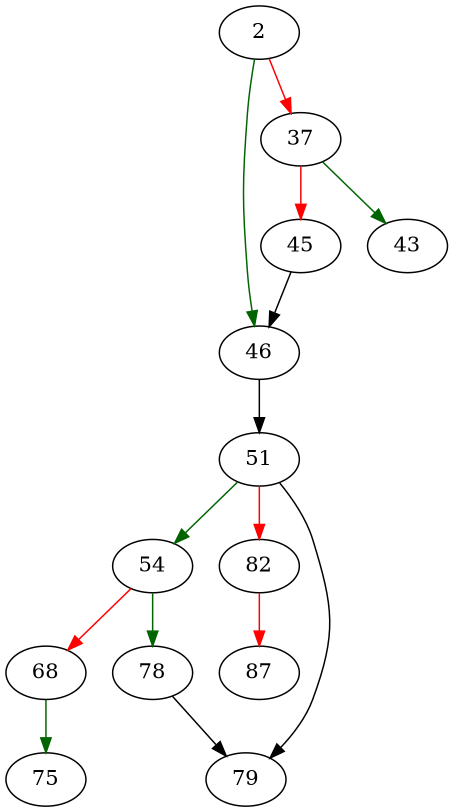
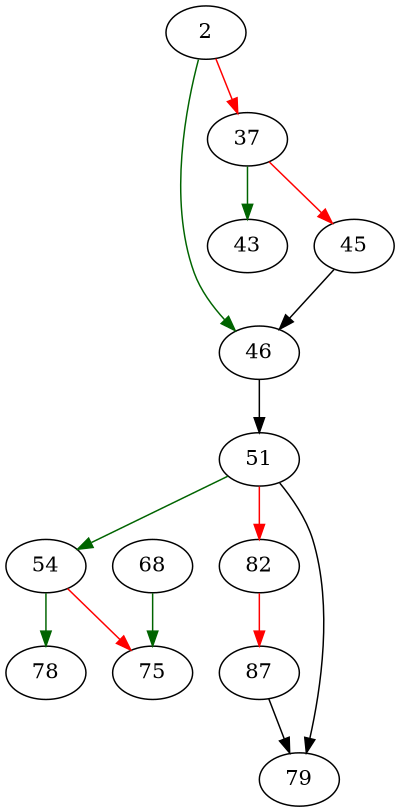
edge "54" -> "68": now "54" -> "75"
edge "78" -> "79": now "87" -> "79"
